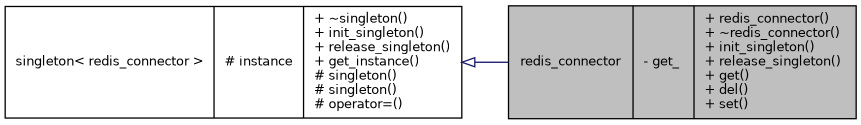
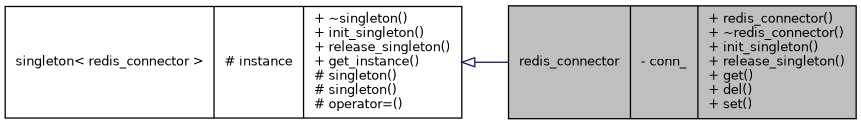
node "redis_connector": text "- get_" -> "- conn_"
